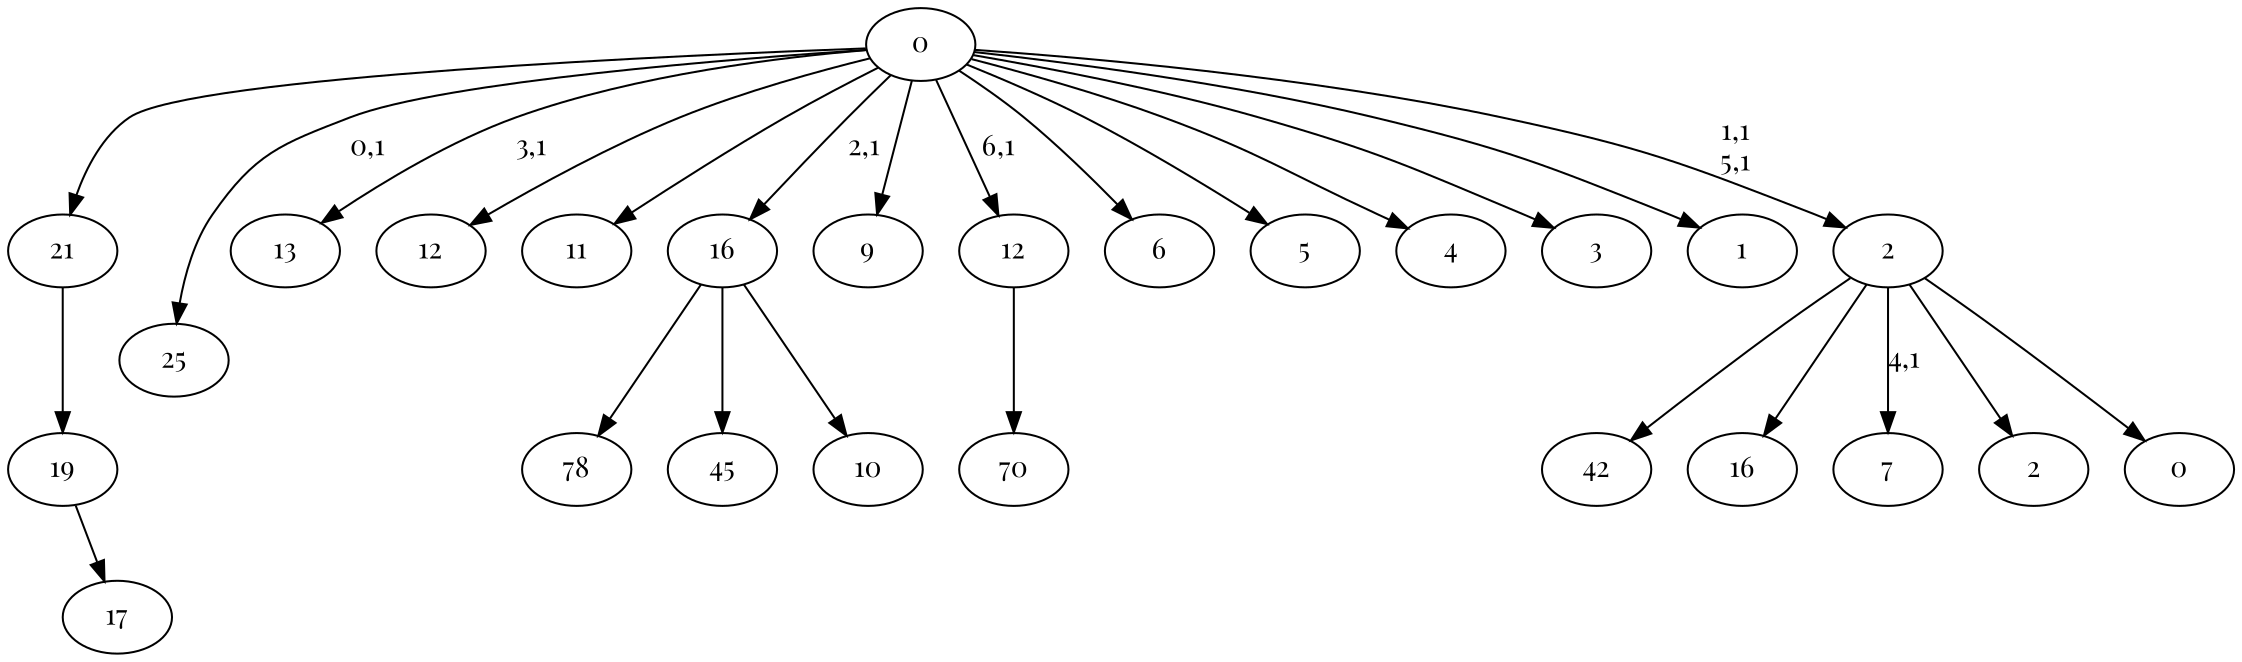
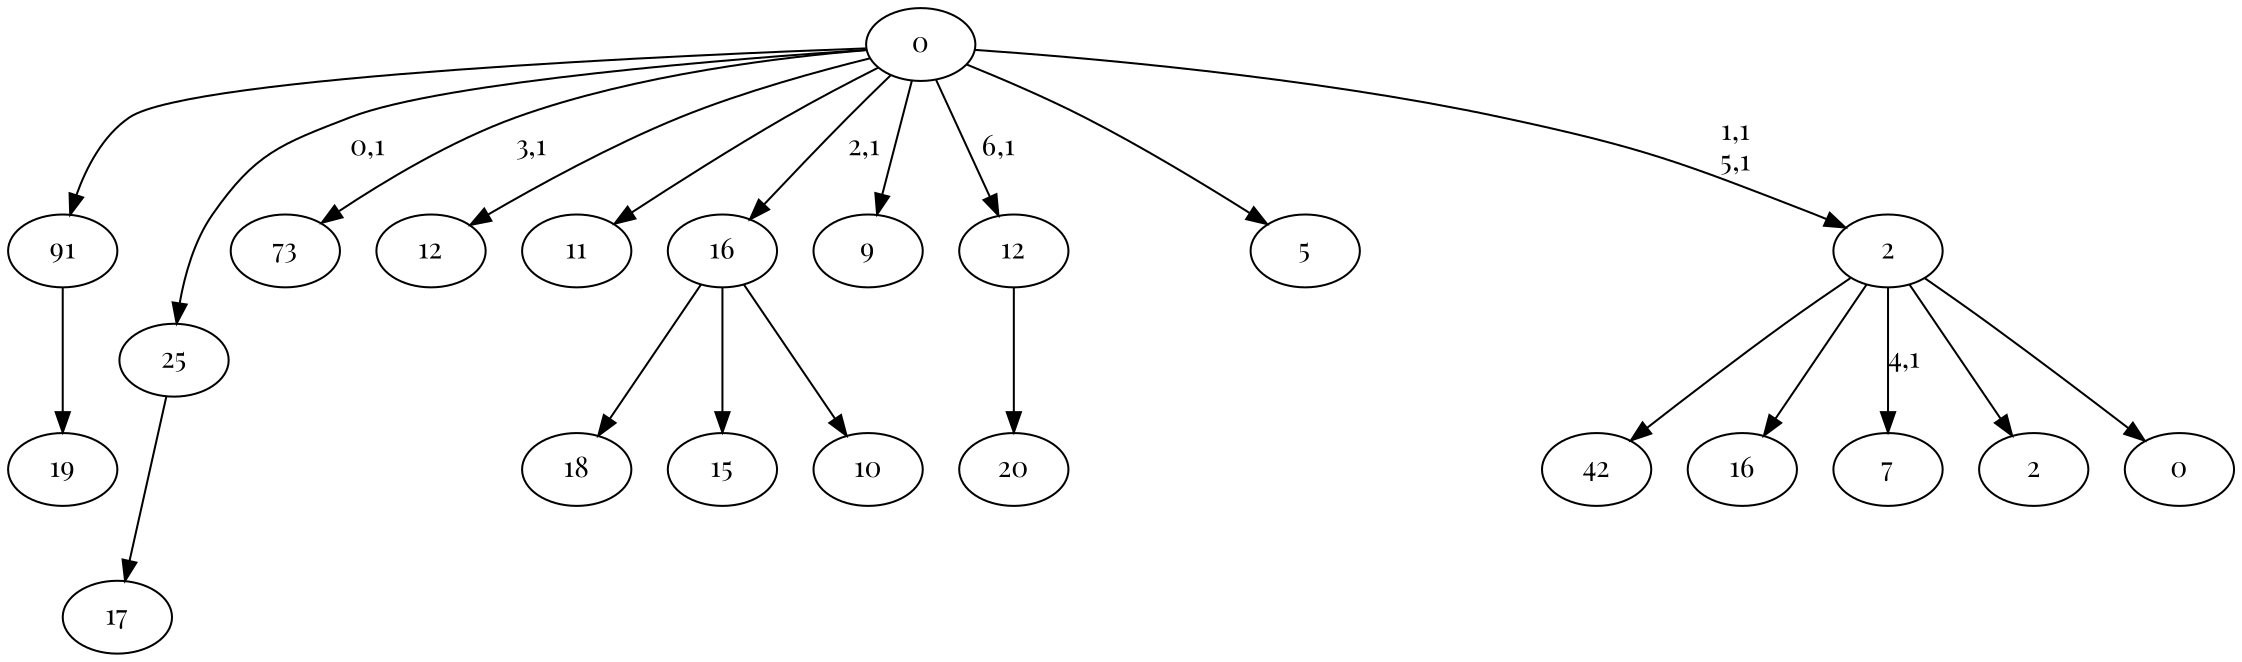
node "21": label "21" -> "91"
node "13": label "13" -> "73"
node "6": removed
node "4": removed
node "3": removed
node "1": removed
node "78": label "78" -> "18"
node "45": label "45" -> "15"
node "70": label "70" -> "20"
edge "19" -> "17": now "25" -> "17"
